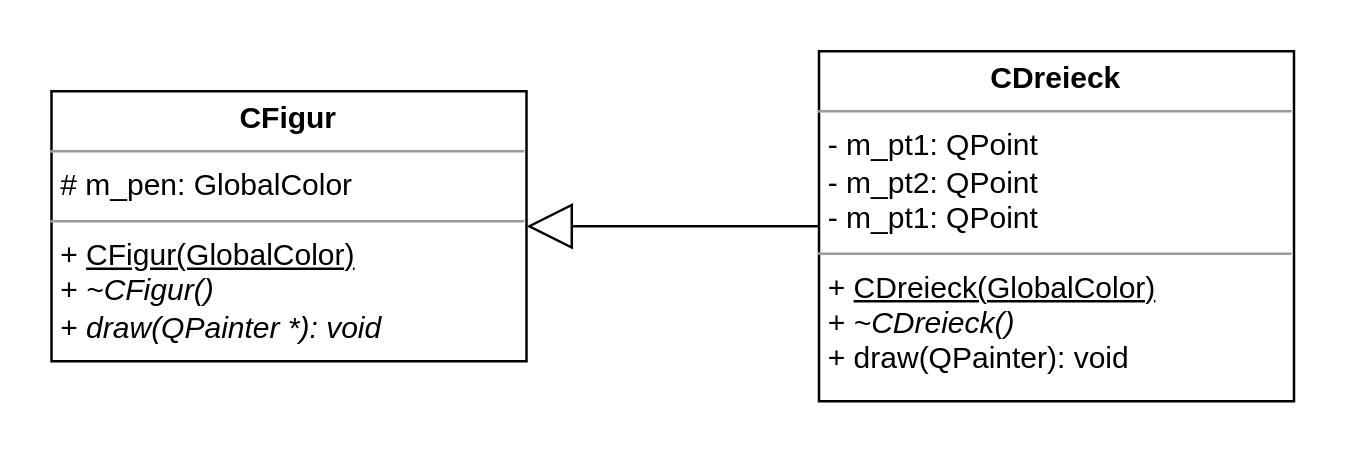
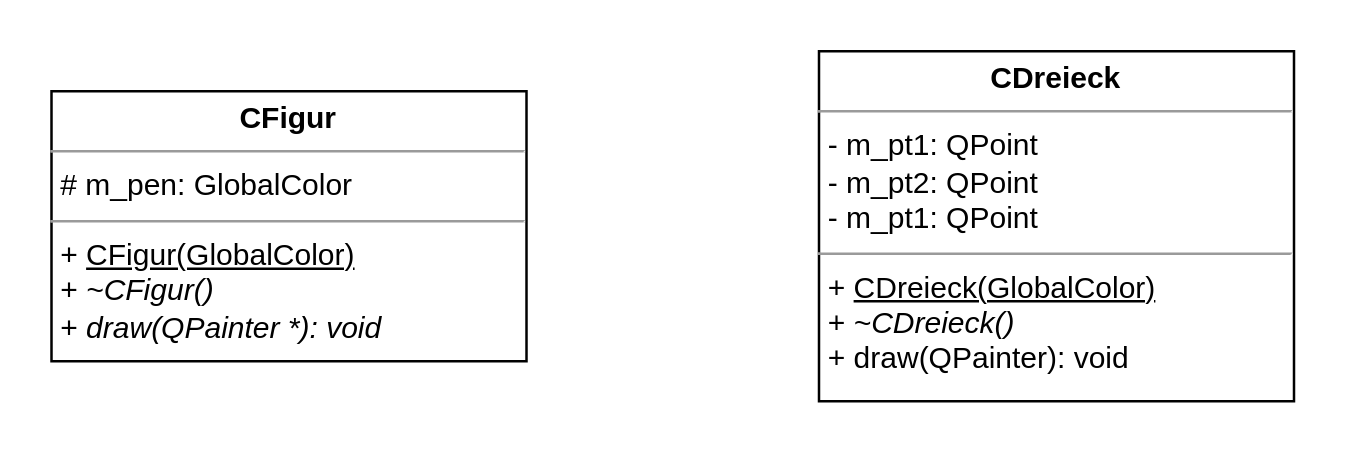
edge "CDreieck - m_pt1: QPoint - m_pt2: QPoint - m_pt1: QPoint + CDreieck(GlobalColor) + ~CDreieck() + draw(QPainter): void" -> "CFigur # m_pen: GlobalColor + CFigur(GlobalColor) + ~CFigur() + draw(QPainter *): void": removed
